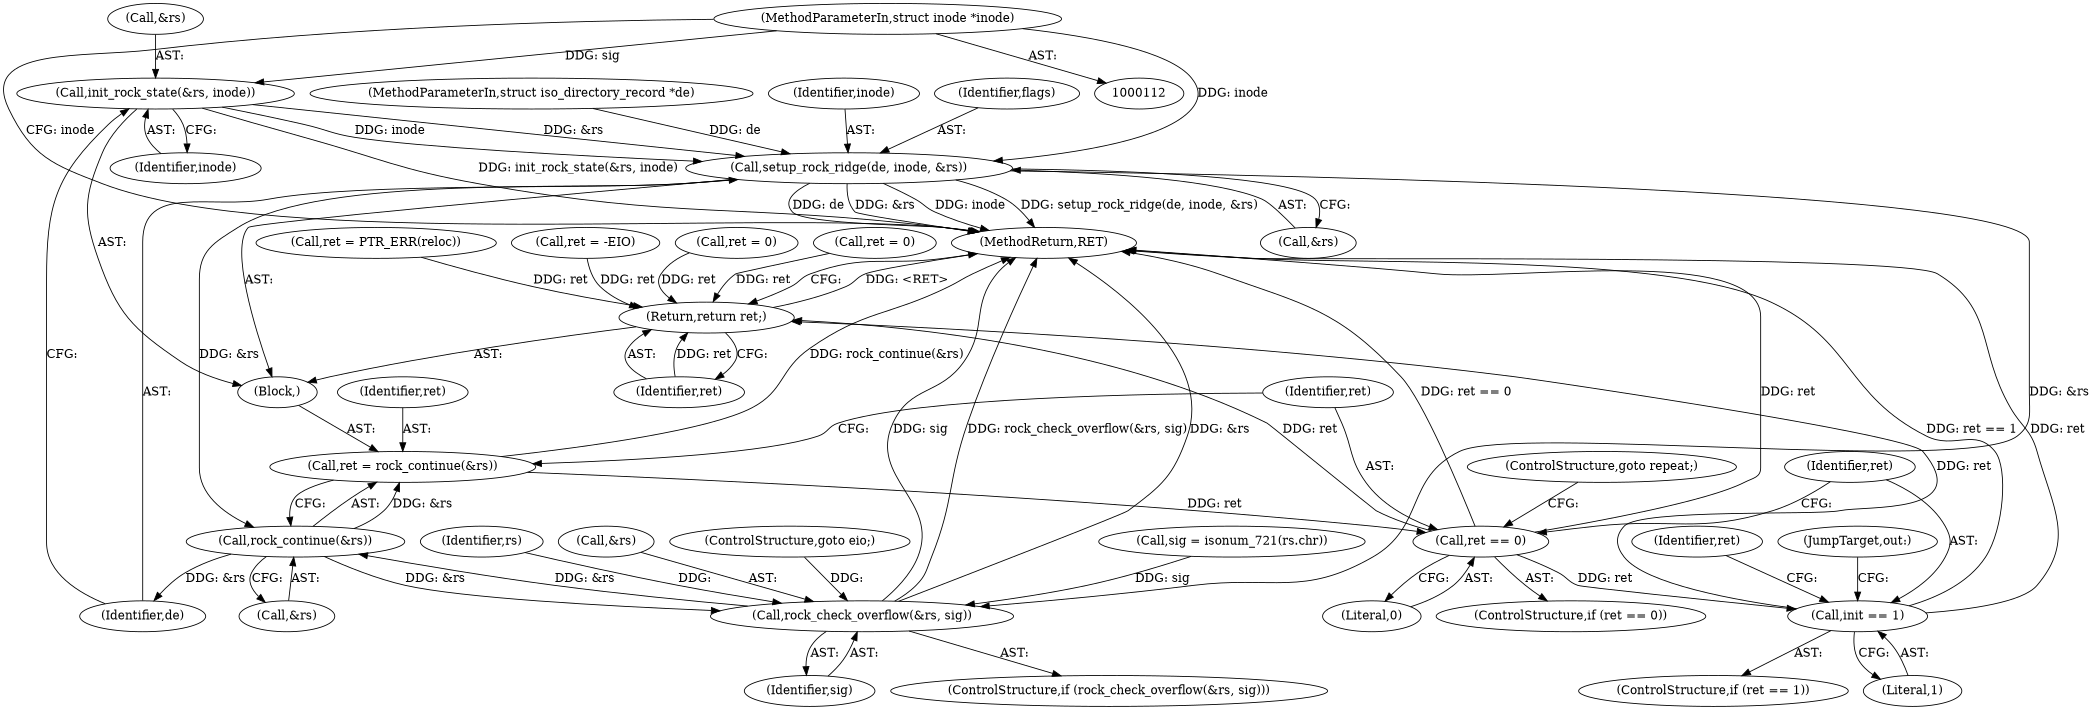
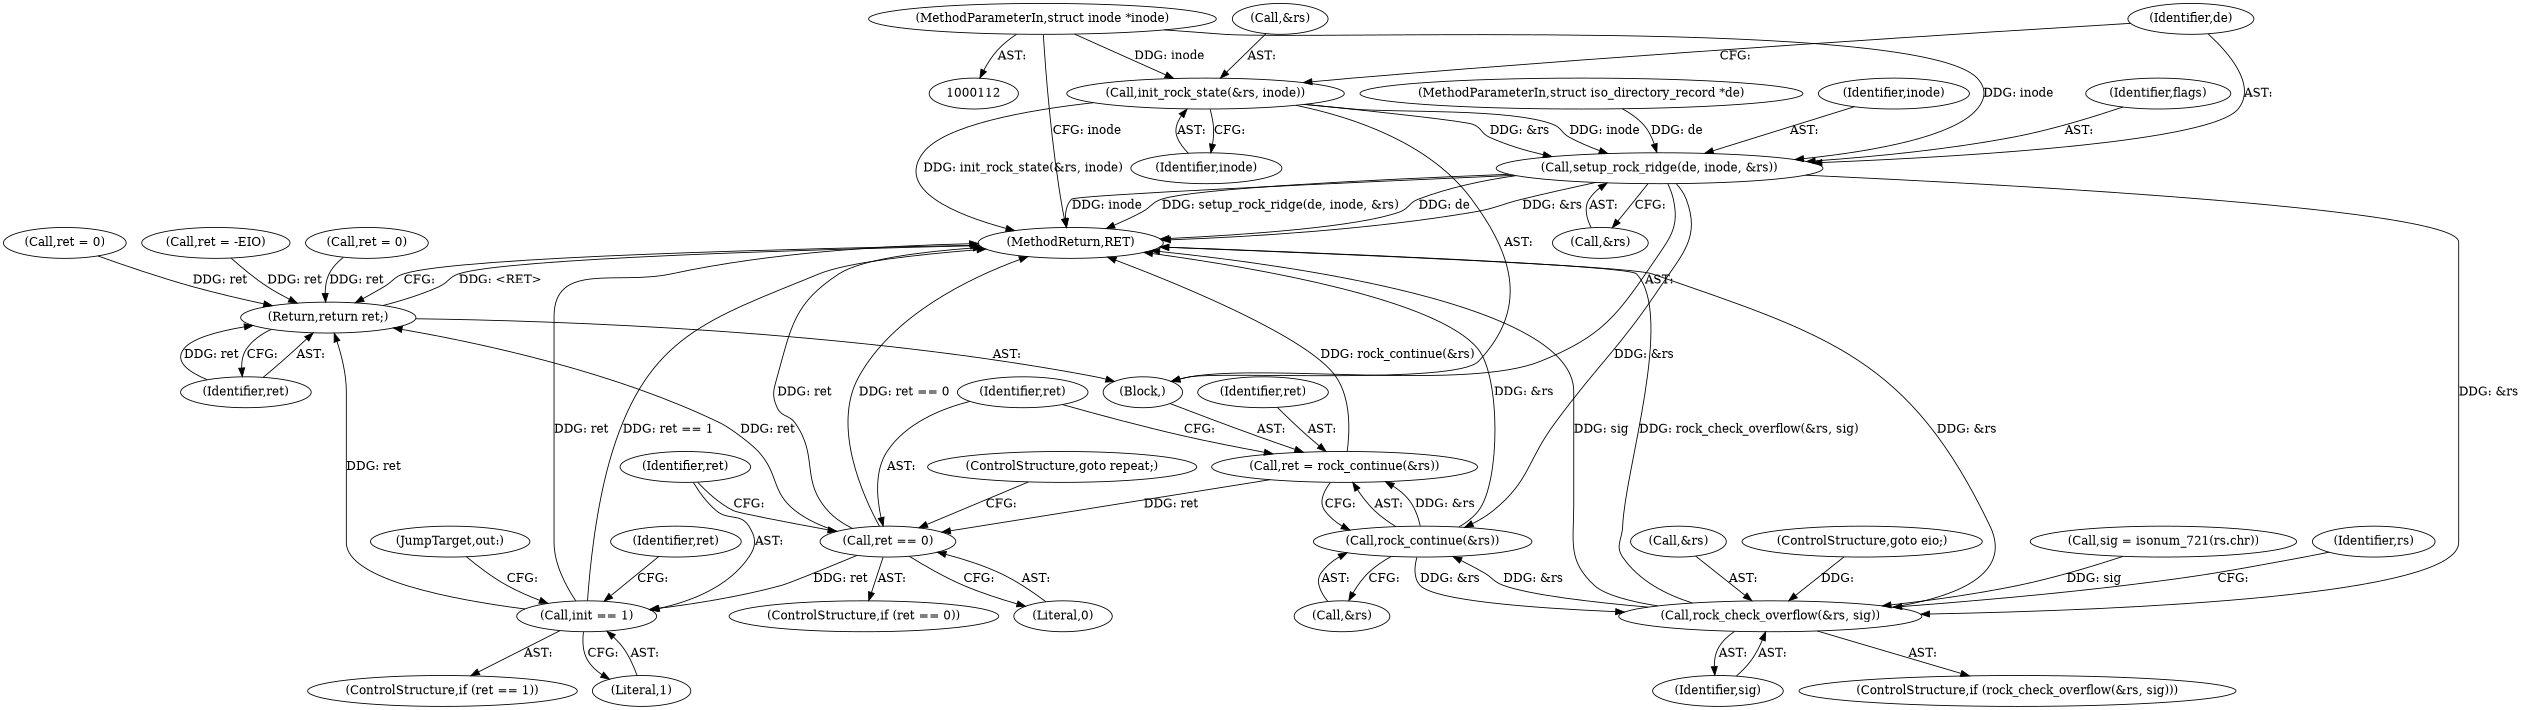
edge "(MethodParameterIn,struct inode *inode)" -> "(Call,init_rock_state(&rs, inode))": label "DDG: sig" -> "DDG: inode"
node "(Call,ret = PTR_ERR(reloc))": removed
edge "(Call,rock_continue(&rs))" -> "(Identifier,de)": now "(Call,rock_continue(&rs))" -> "(MethodReturn,RET)"
edge "(Identifier,rs)" -> "(Call,rock_check_overflow(&rs, sig))": label "DDG: " -> "CFG: "
